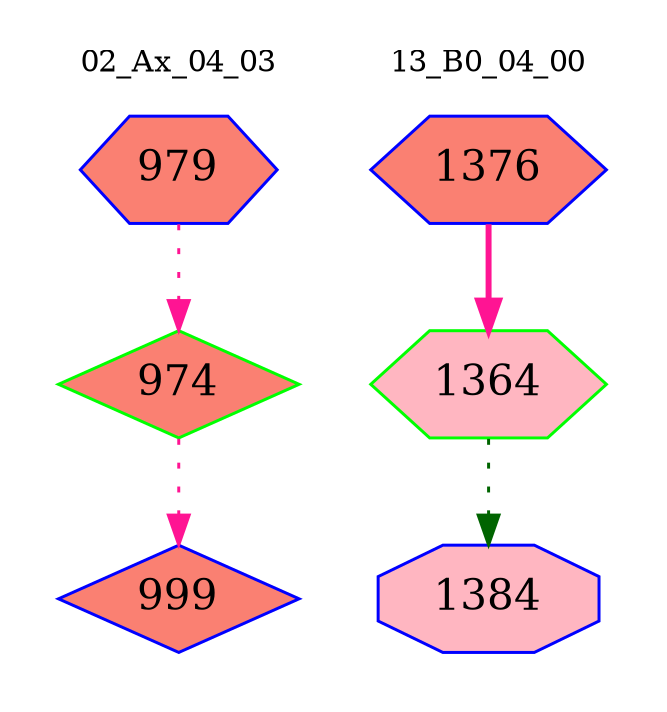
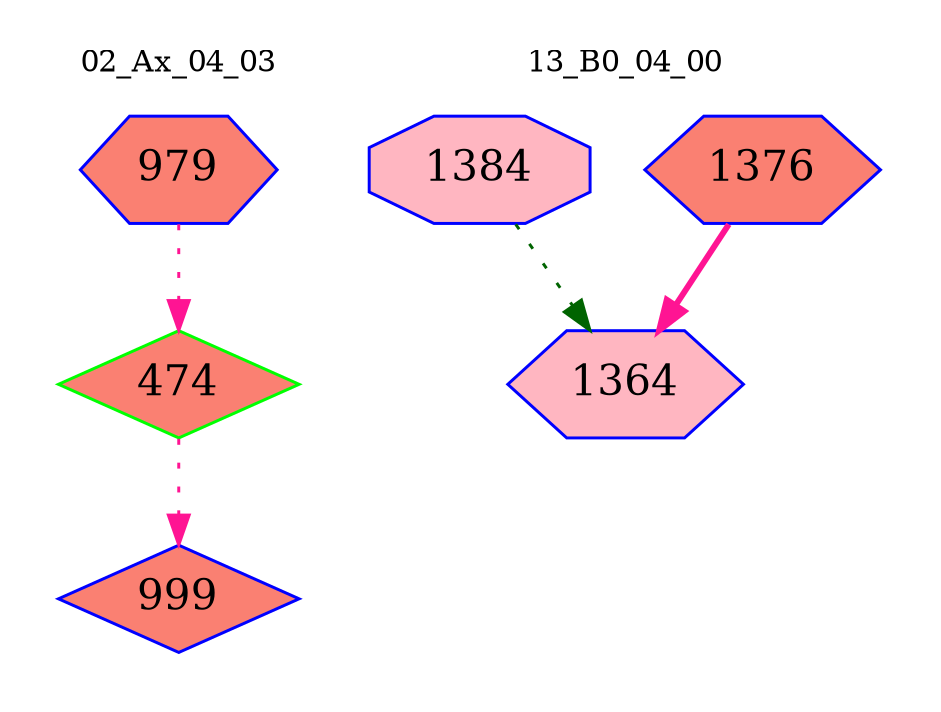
node "974": label "974" -> "474"
node "1364": color green -> blue
edge "1364" -> "1384": reversed
